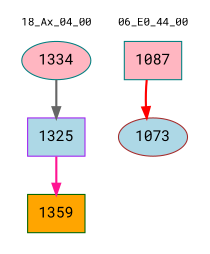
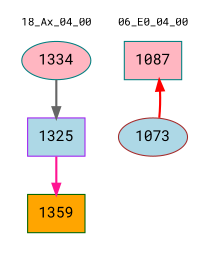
cluster "06_E0_44_00": label "06_E0_44_00" -> "06_E0_04_00"
edge "1087" -> "1073": reversed
